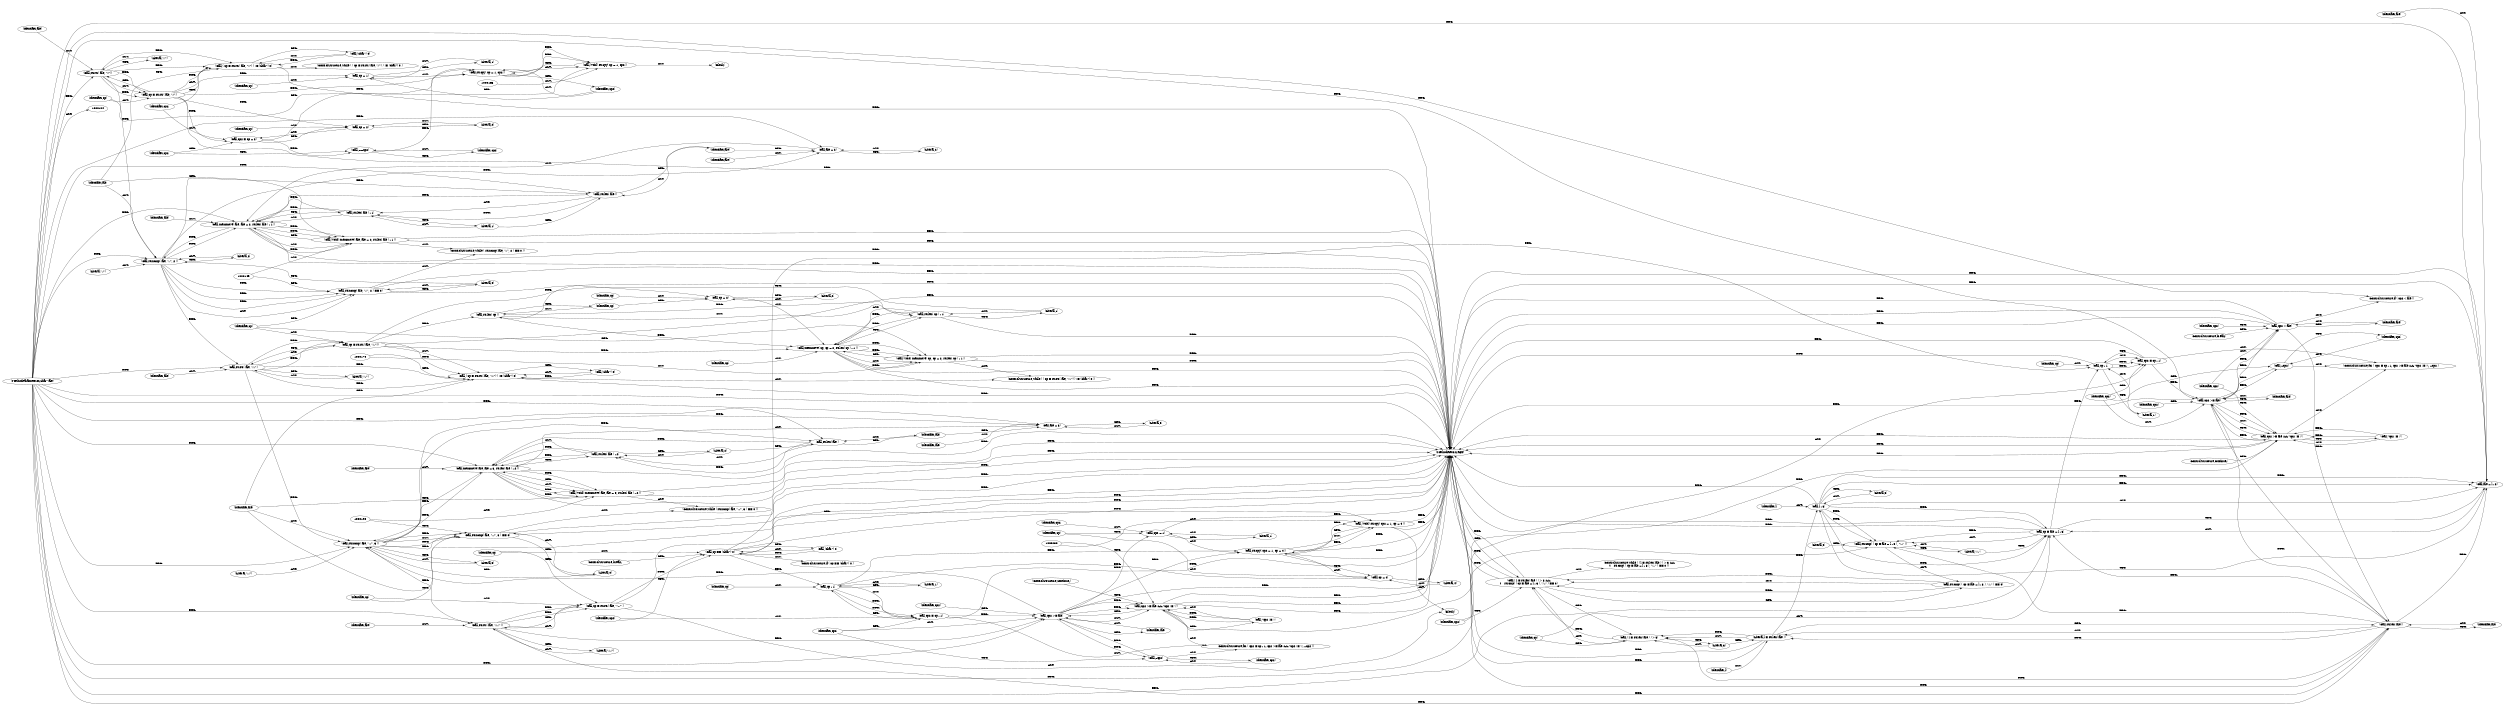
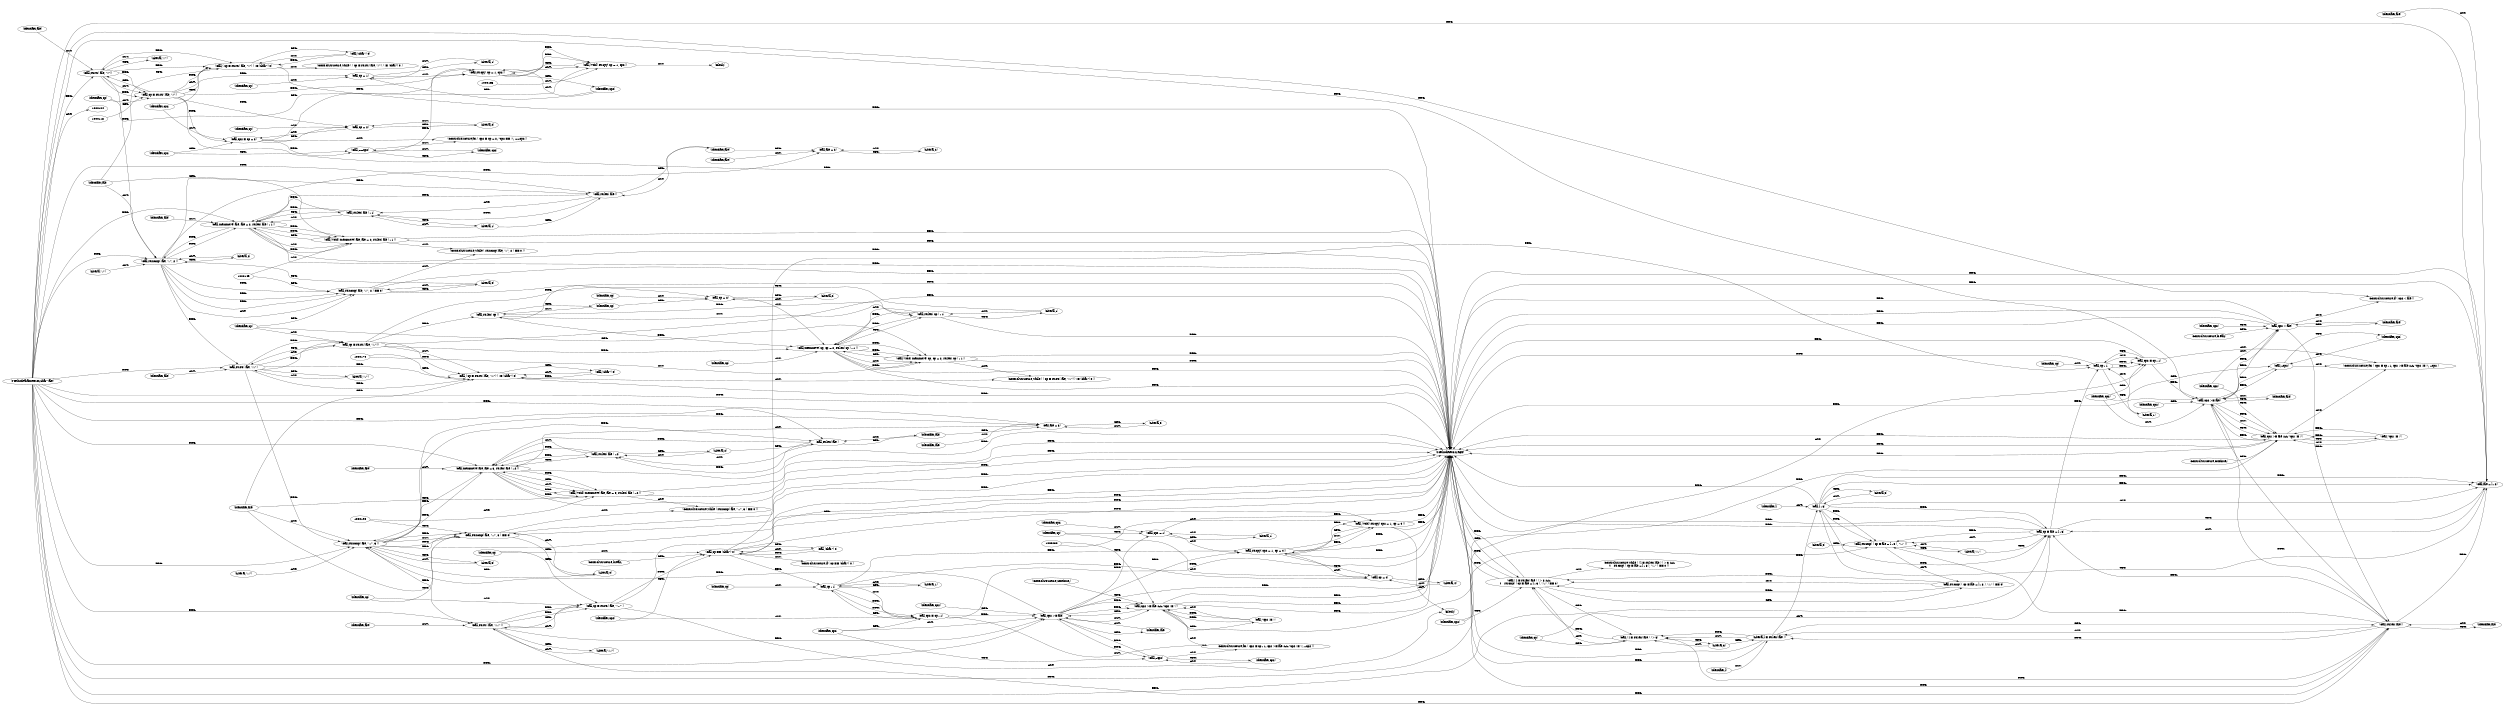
node "1000118": added
edge "(MethodParameterIn,char* file)" -> "(Call,file + 2)": removed, label "DDG:"
node "(ControlStructure,for ( cp2 = cp + 2; *cp2 == '/'; ++cp2 ))": added
edge "(Call,file + 2)" -> "(Call,memmove( file, file + 2, strlen( file ) - 1 ))": removed, label "AST:"
